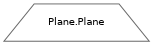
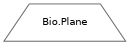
node "Plane.Plane": label "Plane.Plane" -> "Bio.Plane"
